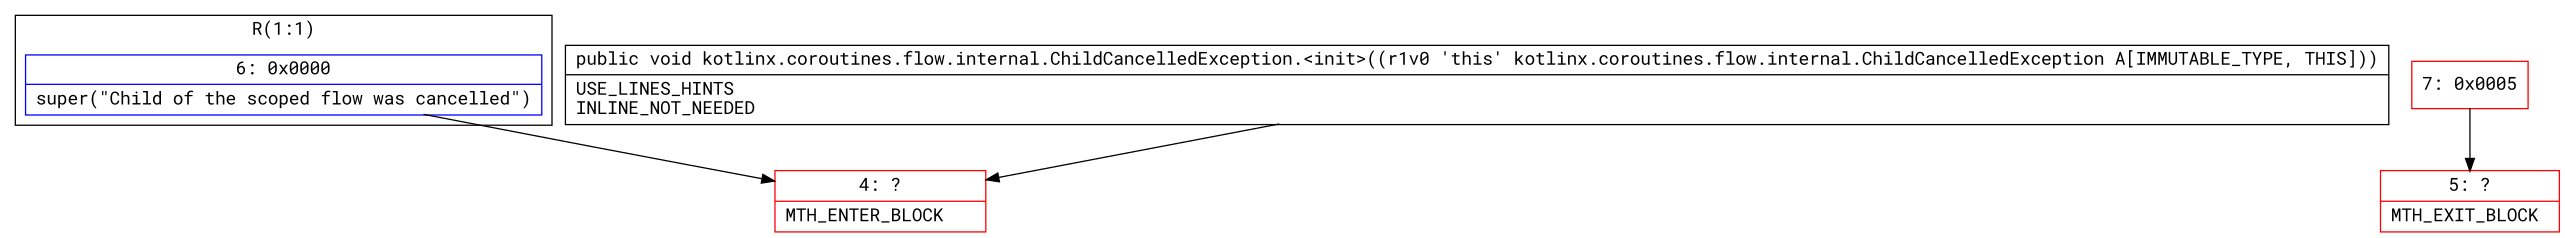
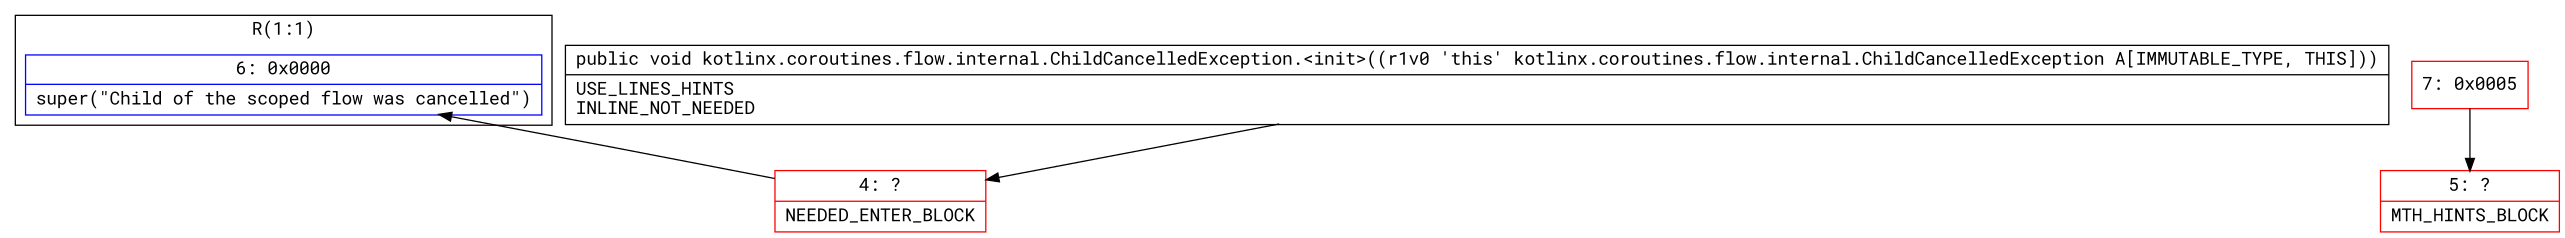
edge "6: 0x0000" -> "4: ?": reversed
node "4: ?": text "MTH_ENTER_BLOCK" -> "NEEDED_ENTER_BLOCK"
node "5: ?": text "MTH_EXIT_BLOCK" -> "MTH_HINTS_BLOCK"
